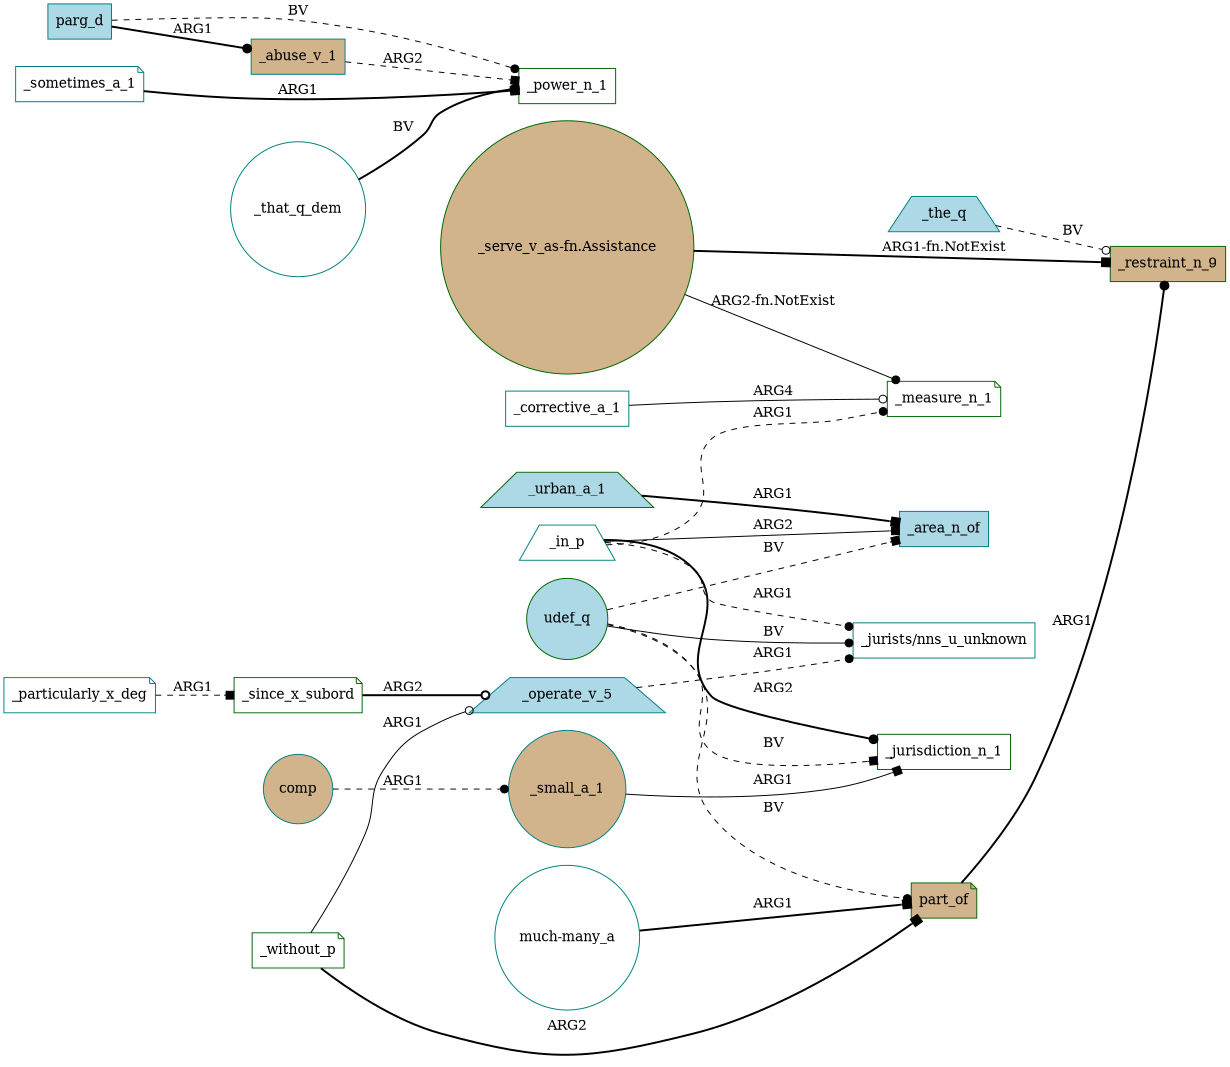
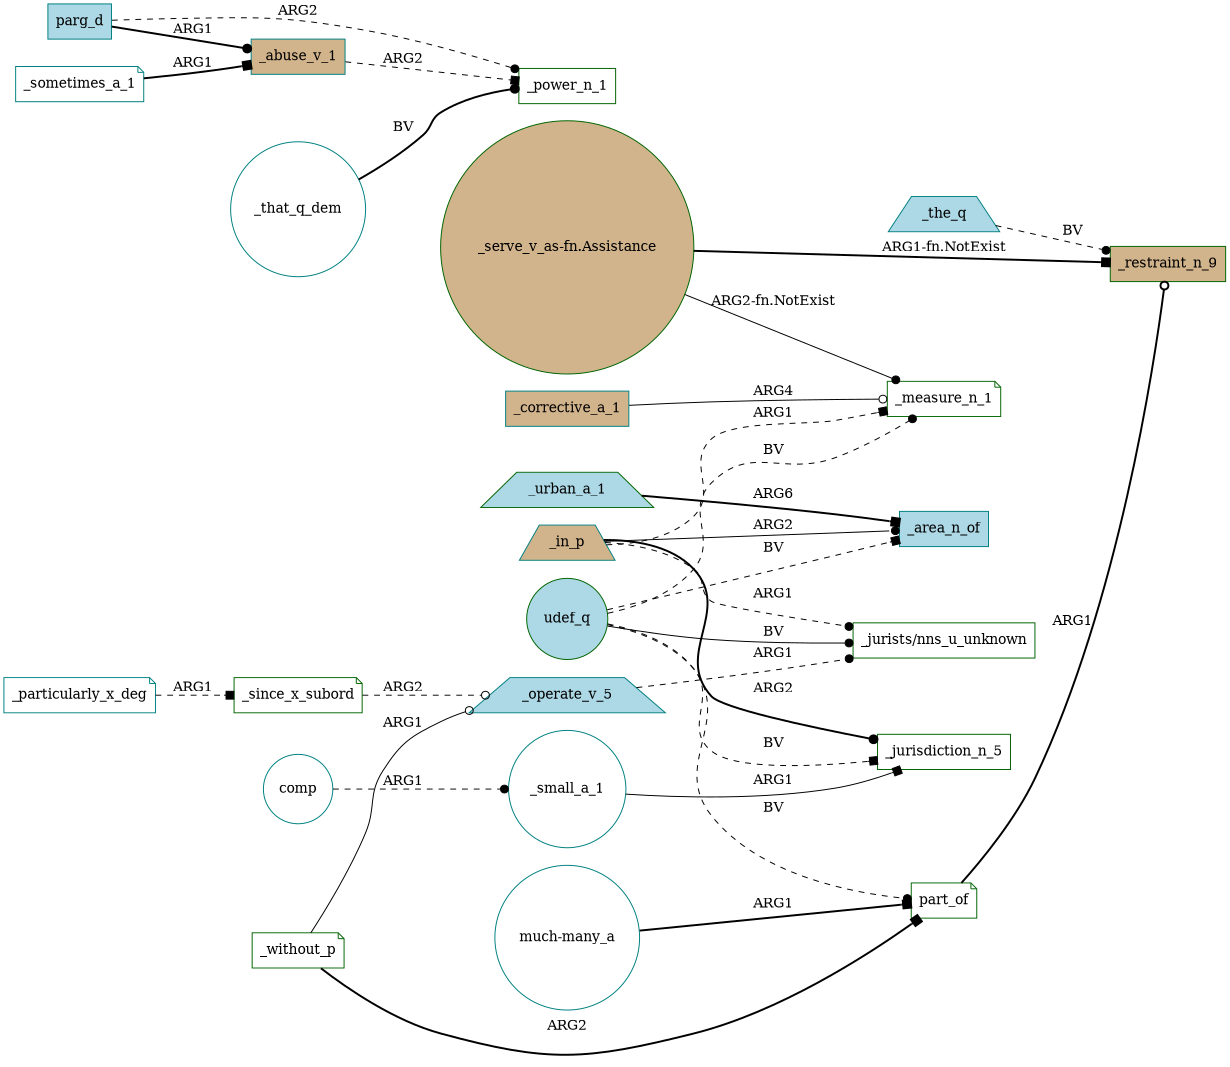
edge "parg_d" -> "_power_n_1": label "BV" -> "ARG2"
edge "_sometimes_a_1" -> "_power_n_1": now "_sometimes_a_1" -> "_abuse_v_1"
edge "_the_q" -> "_restraint_n_9": arrowhead odot -> dot
node "_corrective_a_1": fillcolor white -> tan
edge "_in_p" -> "_measure_n_1": arrowhead dot -> box
edge "udef_q" -> "_measure_n_1": added, label "BV"
edge "_urban_a_1" -> "_area_n_of": label "ARG1" -> "ARG6"
edge "_in_p" -> "_area_n_of": arrowhead box -> dot
node "_in_p": fillcolor white -> tan
edge "part_of" -> "_restraint_n_9": arrowhead dot -> odot
node "_jurists/nns_u_unknown": color teal -> darkgreen
edge "_since_x_subord" -> "_operate_v_5": style bold -> dashed
node "_jurisdiction_n_1": label "_jurisdiction_n_1" -> "_jurisdiction_n_5"
node "comp": fillcolor tan -> white
node "_small_a_1": fillcolor tan -> white
node "part_of": fillcolor tan -> white
